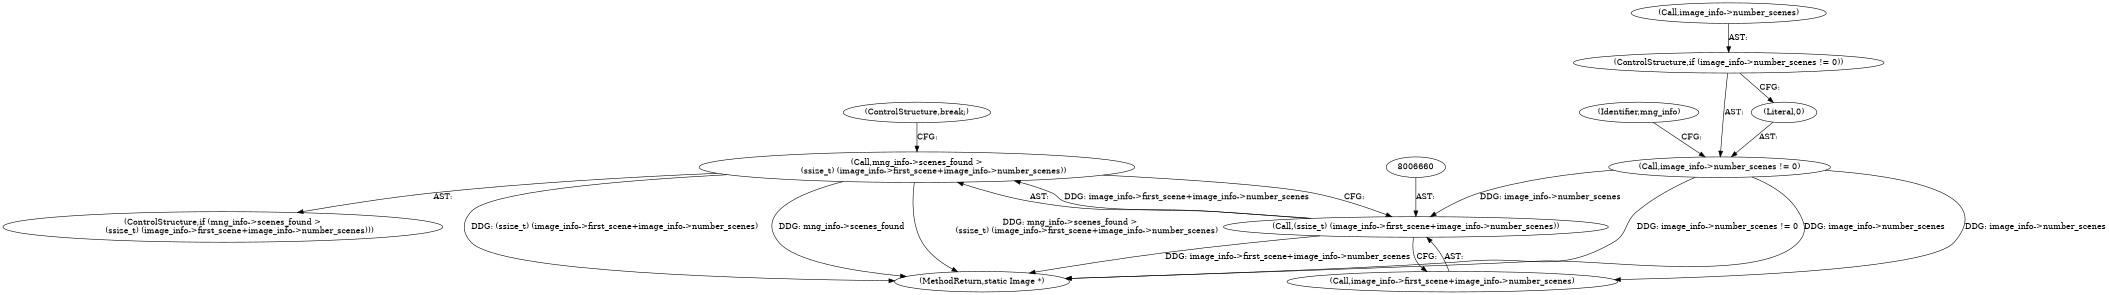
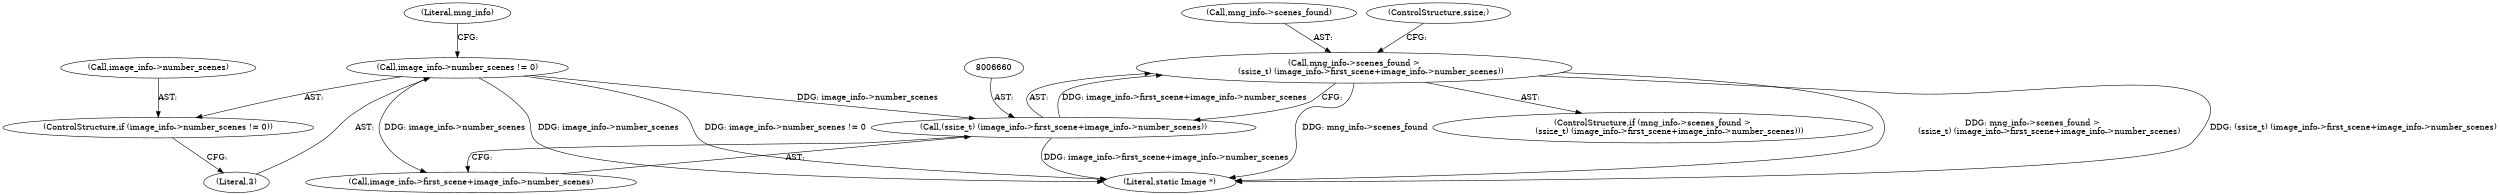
node "(Call,mng_info->scenes_found)": added
node "(ControlStructure,break;)": label "(ControlStructure,break;)" -> "(ControlStructure,ssize;)"
node "(Identifier,mng_info)": label "(Identifier,mng_info)" -> "(Literal,mng_info)"
edge "(ControlStructure,if (image_info->number_scenes != 0))" -> "(Call,image_info->number_scenes != 0)": reversed
node "(Literal,0)": label "(Literal,0)" -> "(Literal,3)"
node "(MethodReturn,static Image *)": label "(MethodReturn,static Image *)" -> "(Literal,static Image *)"
